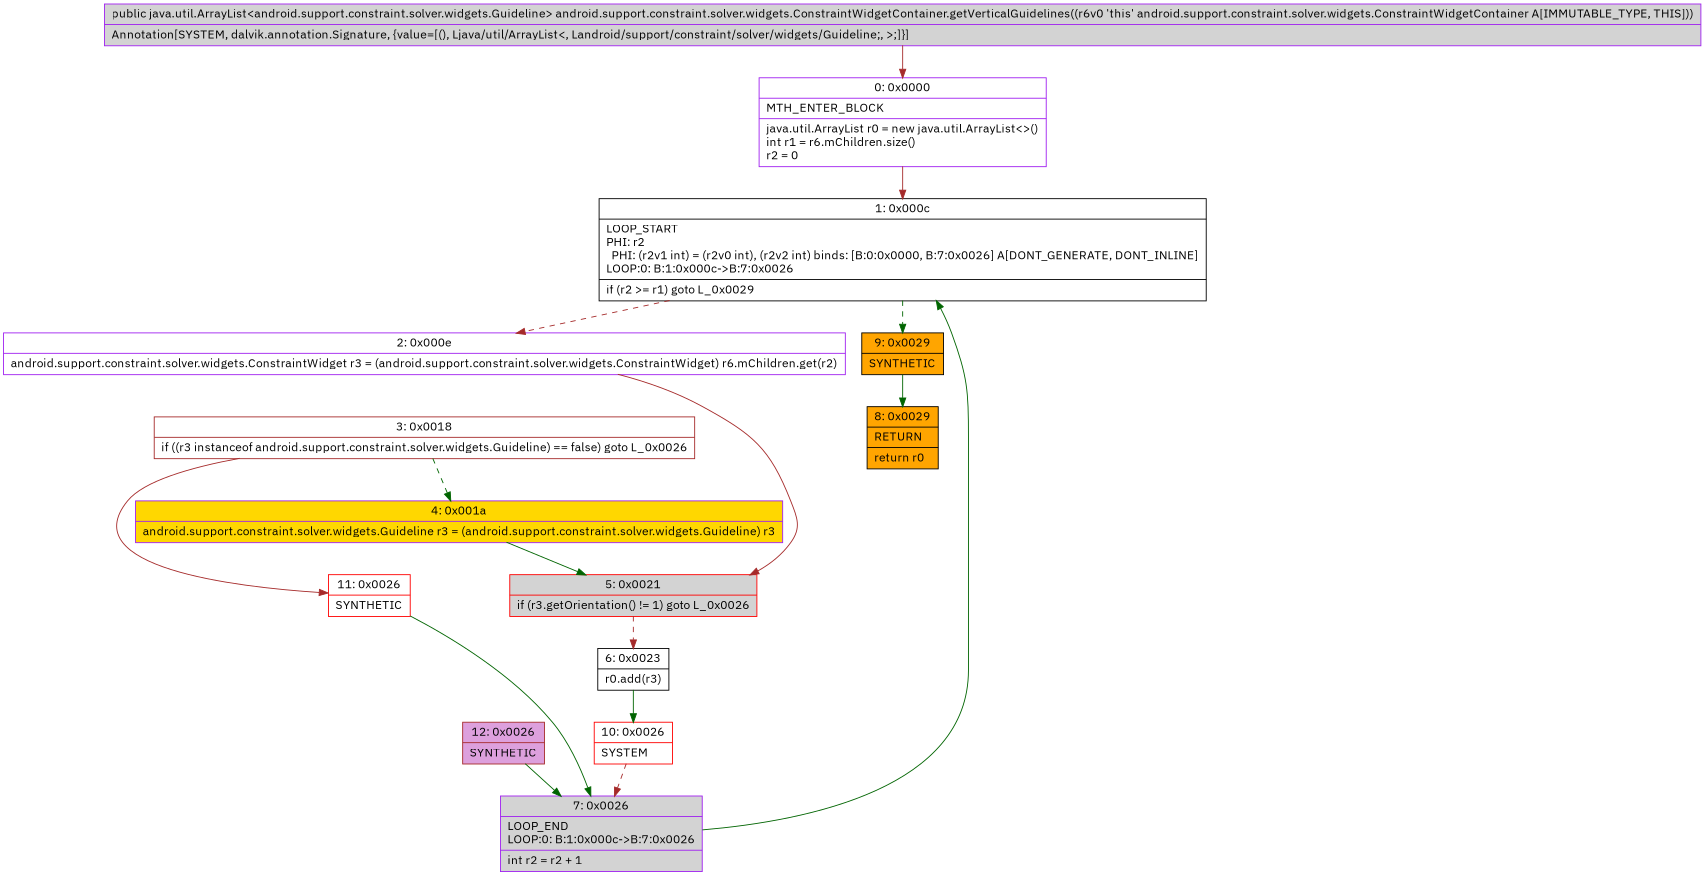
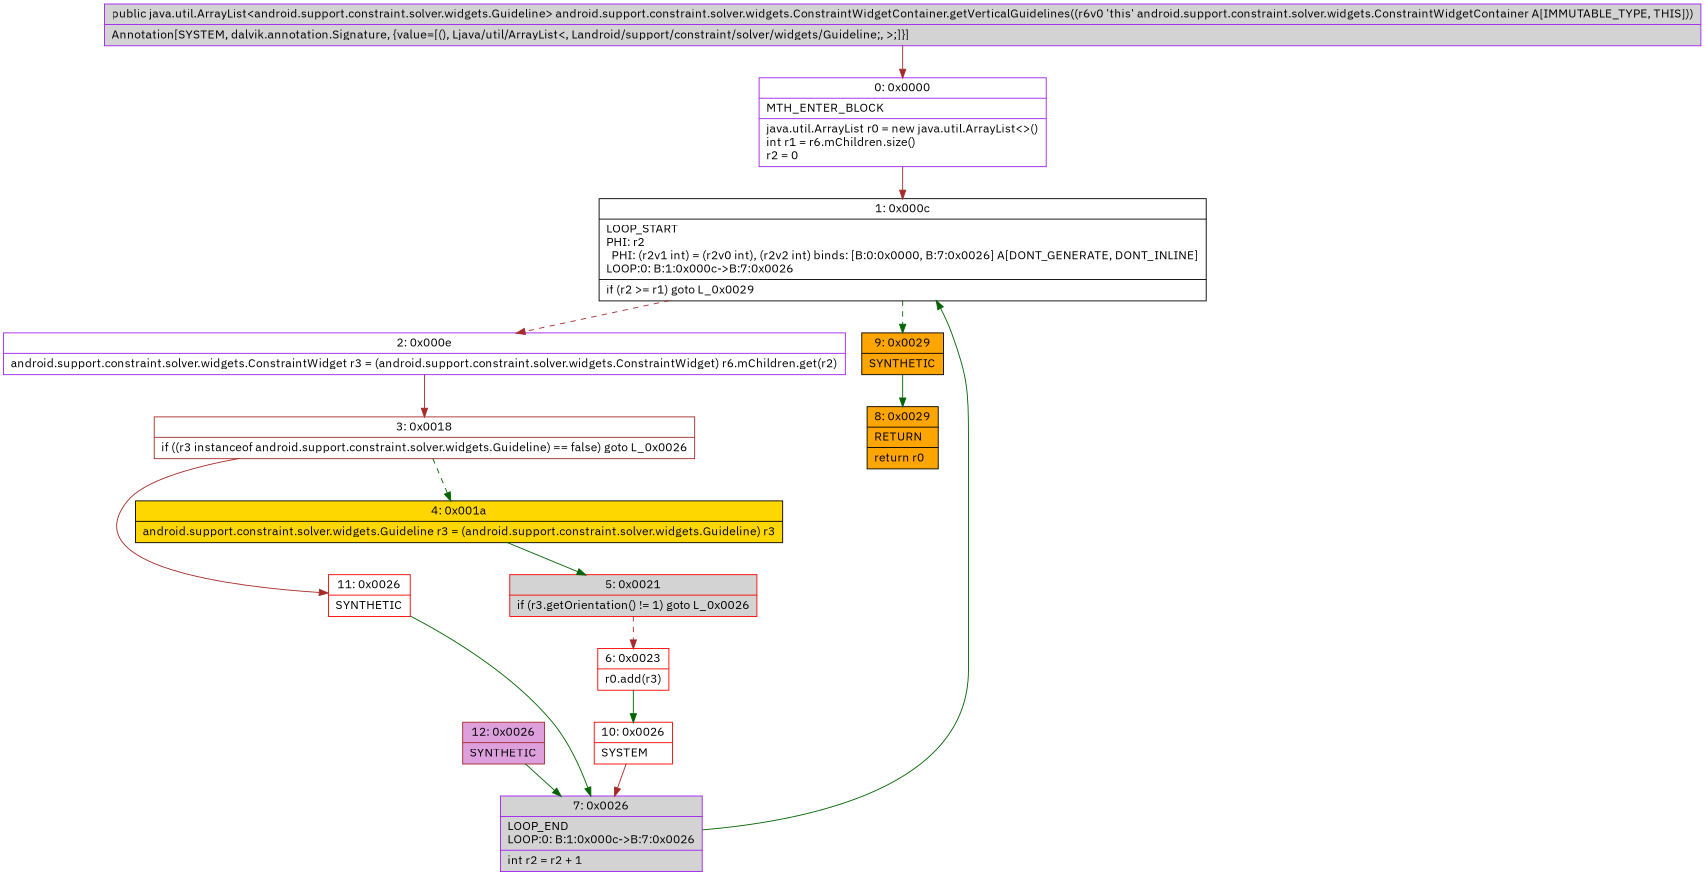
edge "2: 0x000e" -> "5: 0x0021": now "2: 0x000e" -> "3: 0x0018"
node "4: 0x001a": color purple -> black
node "6: 0x0023": color black -> red
edge "10: 0x0026" -> "7: 0x0026": style dashed -> solid
